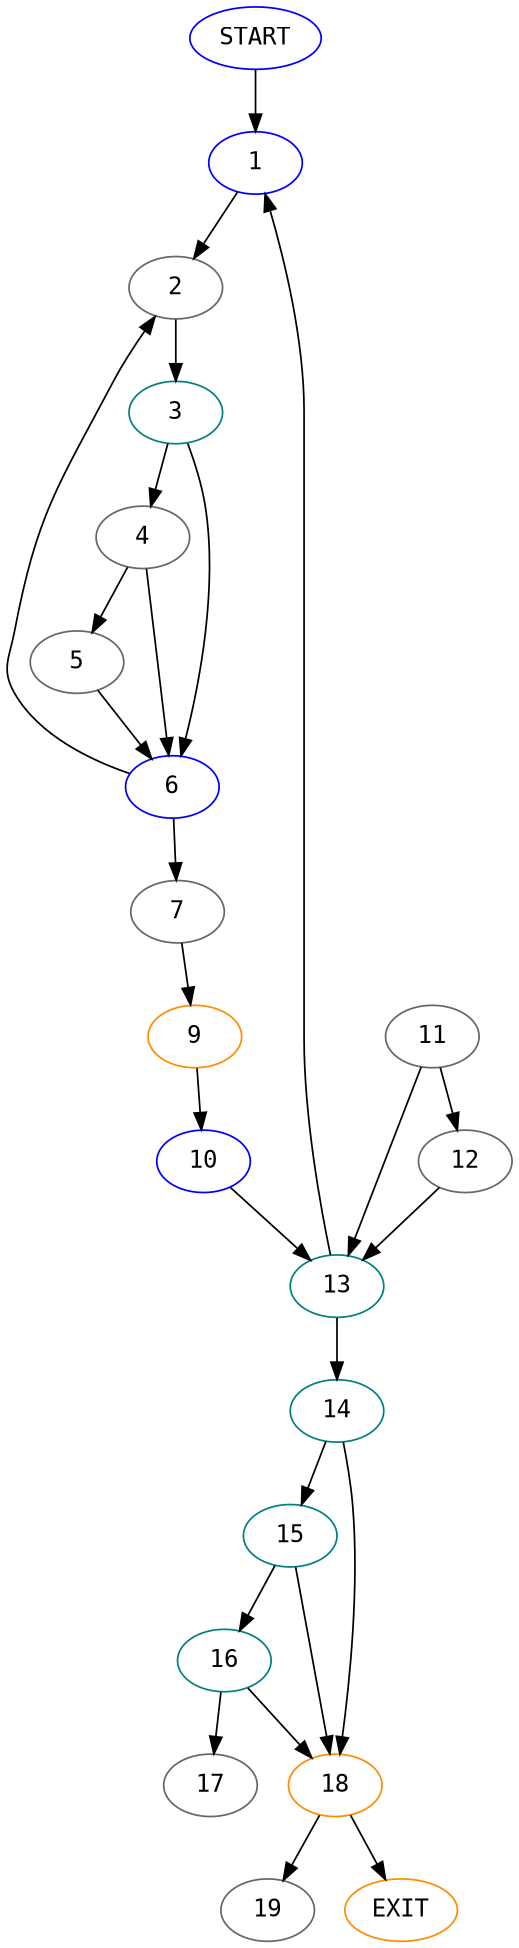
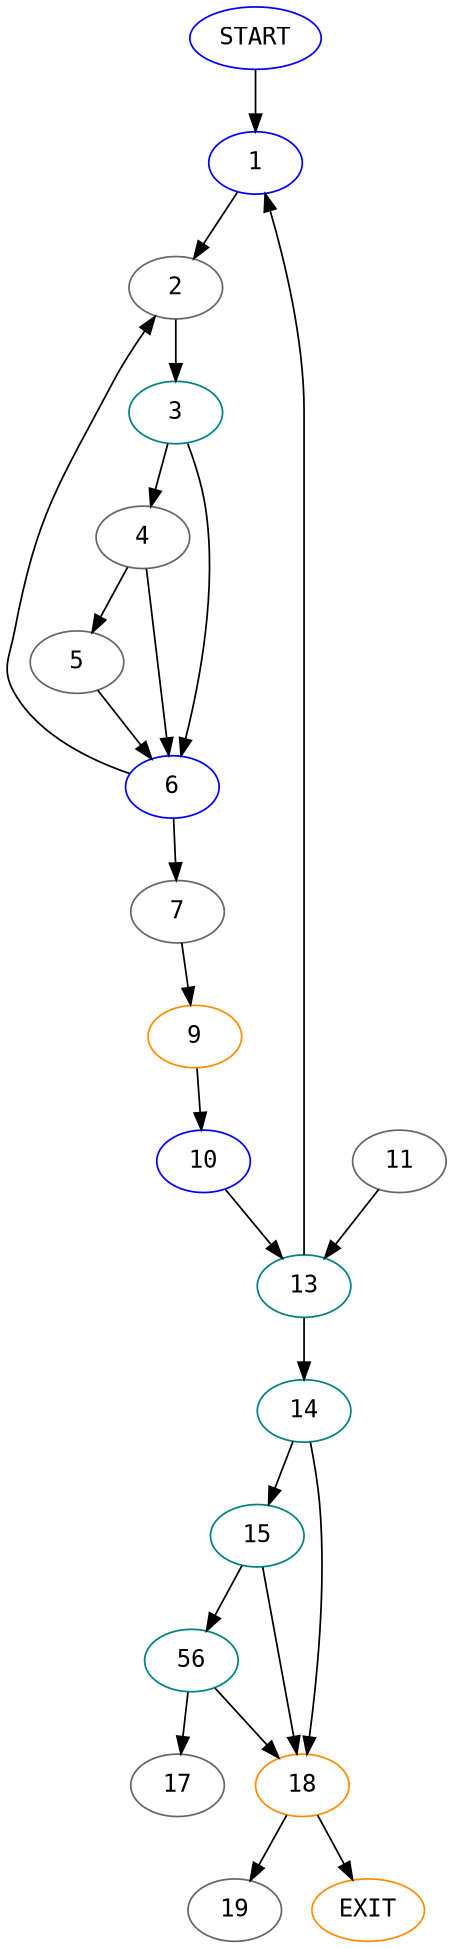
node "12": removed
node "16": label "16" -> "56"
